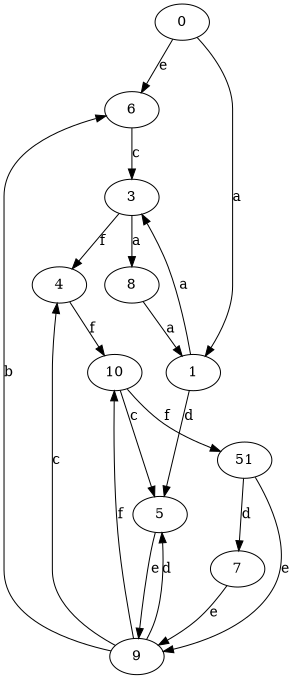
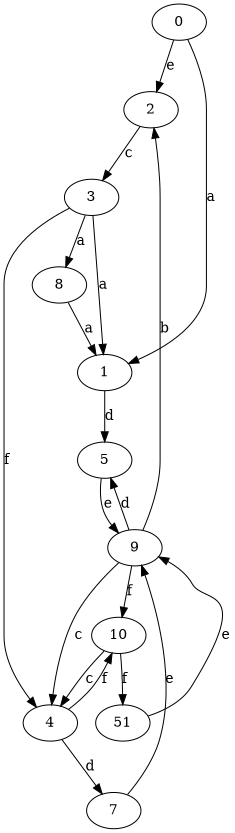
node "6": label "6" -> "2"
edge "1" -> "3": reversed
edge "10" -> "5": now "10" -> "4"
edge "51" -> "7": now "4" -> "7"
